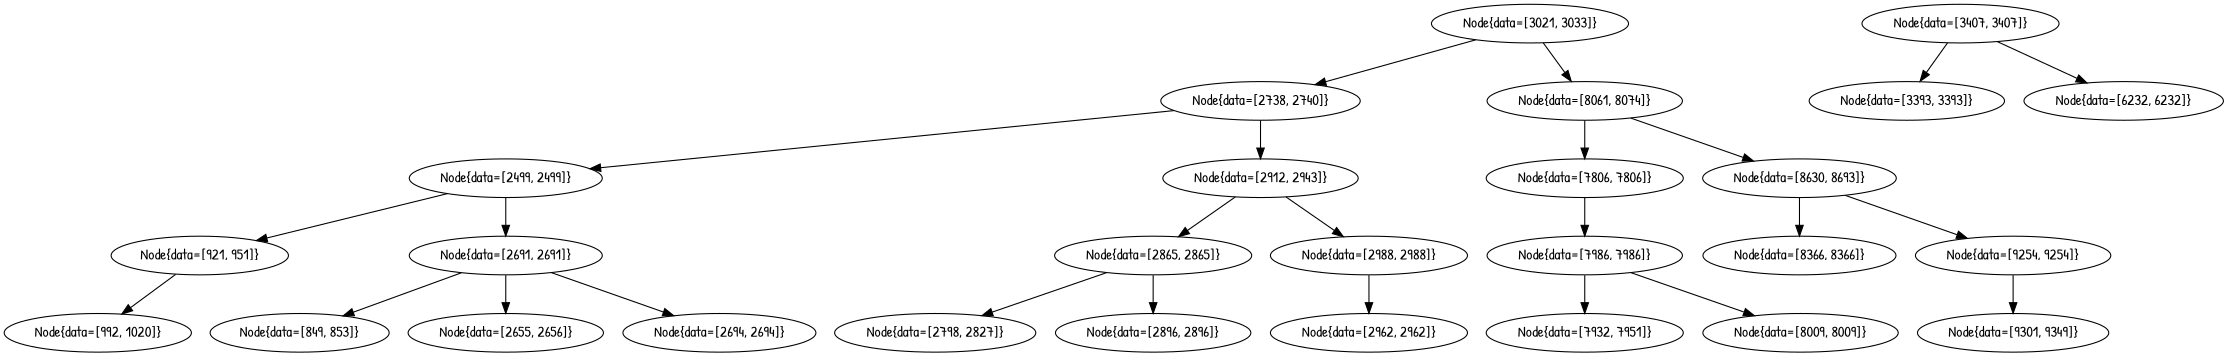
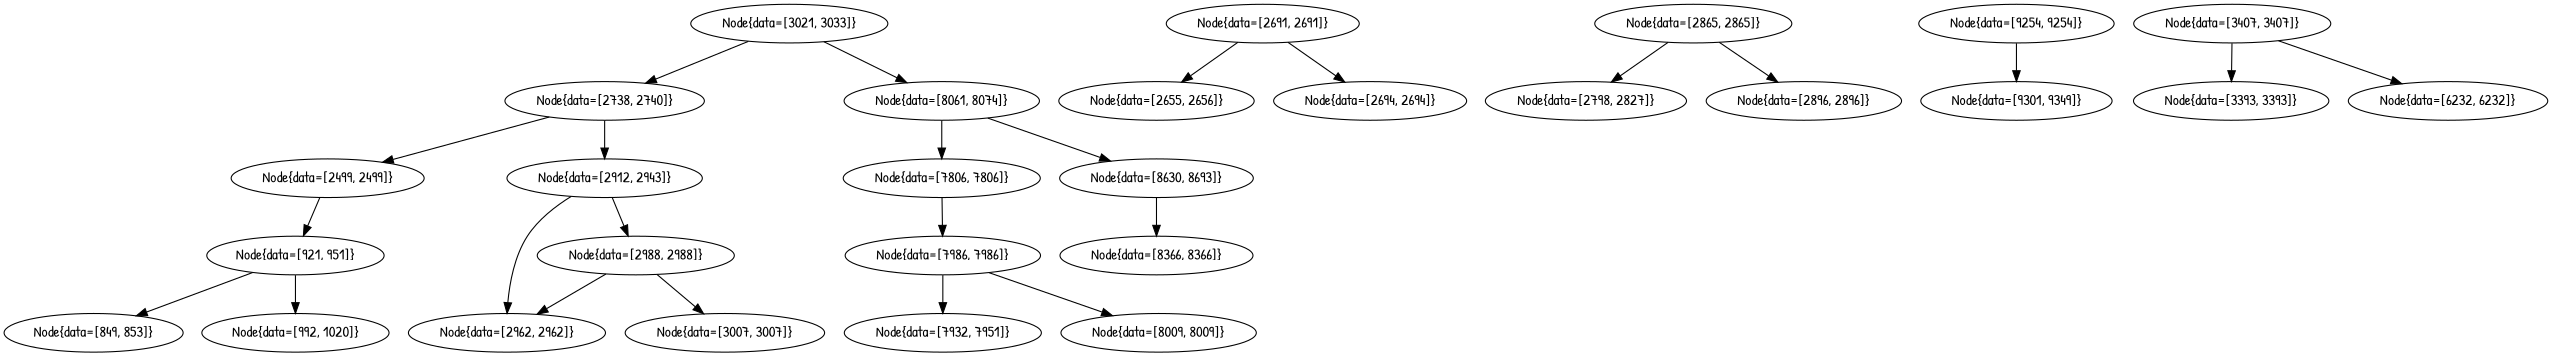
edge "Node{data=[2499, 2499]}" -> "Node{data=[2691, 2691]}": removed
edge "Node{data=[2912, 2943]}" -> "Node{data=[2865, 2865]}": now "Node{data=[2912, 2943]}" -> "Node{data=[2962, 2962]}"
edge "Node{data=[8630, 8693]}" -> "Node{data=[9254, 9254]}": removed
edge "Node{data=[2691, 2691]}" -> "Node{data=[849, 853]}": now "Node{data=[921, 951]}" -> "Node{data=[849, 853]}"
node "Node{data=[3007, 3007]}": added
